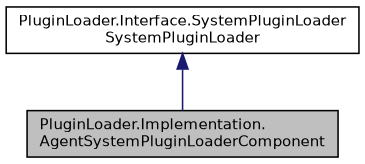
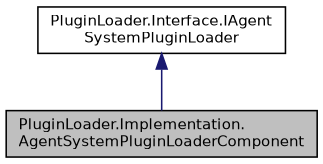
node "PluginLoader.Interface.SystemPluginLoader SystemPluginLoader": label "PluginLoader.Interface.SystemPluginLoader SystemPluginLoader" -> "PluginLoader.Interface.IAgent SystemPluginLoader"
